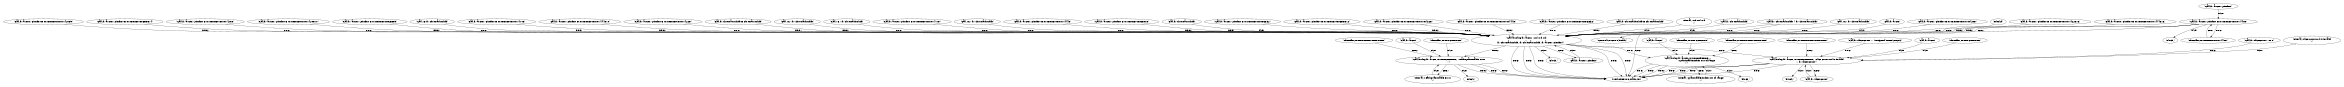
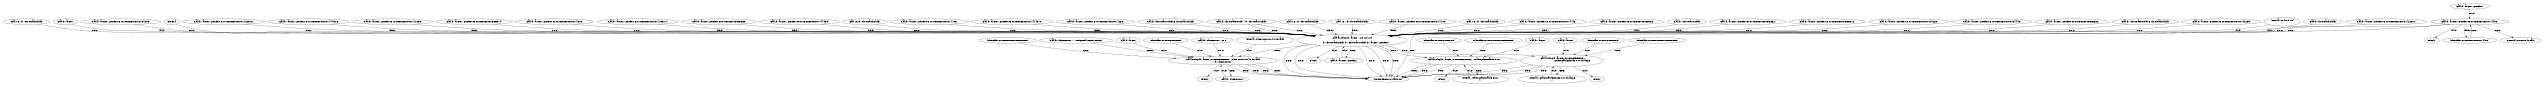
node "(Call,f->avctx->pix_fmt = AV_PIX_FMT_YUV444P9)": added
node "(Call,f->avctx->pix_fmt = AV_PIX_FMT_YUV422P9)": added
node "(Call,f->avctx->pix_fmt = AV_PIX_FMT_YUV422P10)": added
